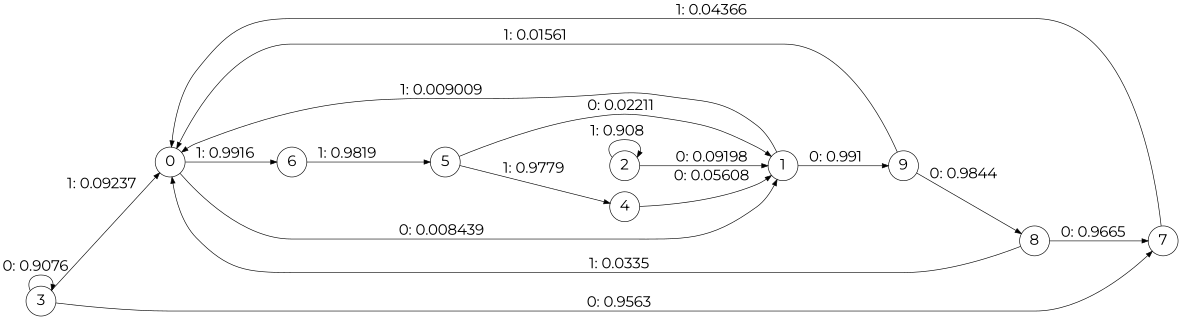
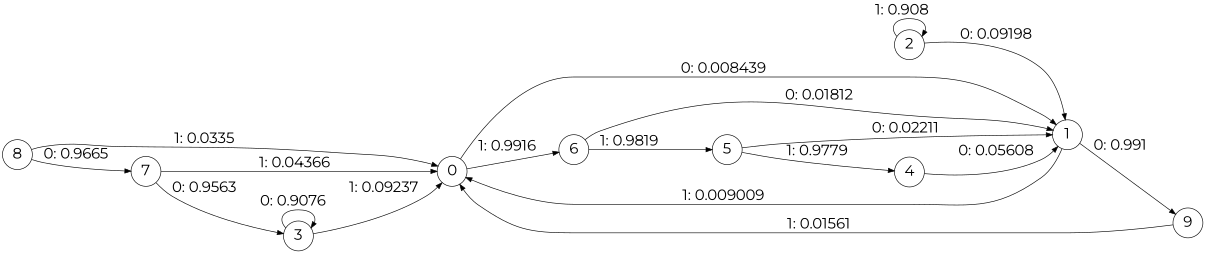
edge "6" -> "1": added, label "0: 0.01812"
edge "9" -> "8": removed, label "0: 0.9844"
edge "3" -> "7": reversed
